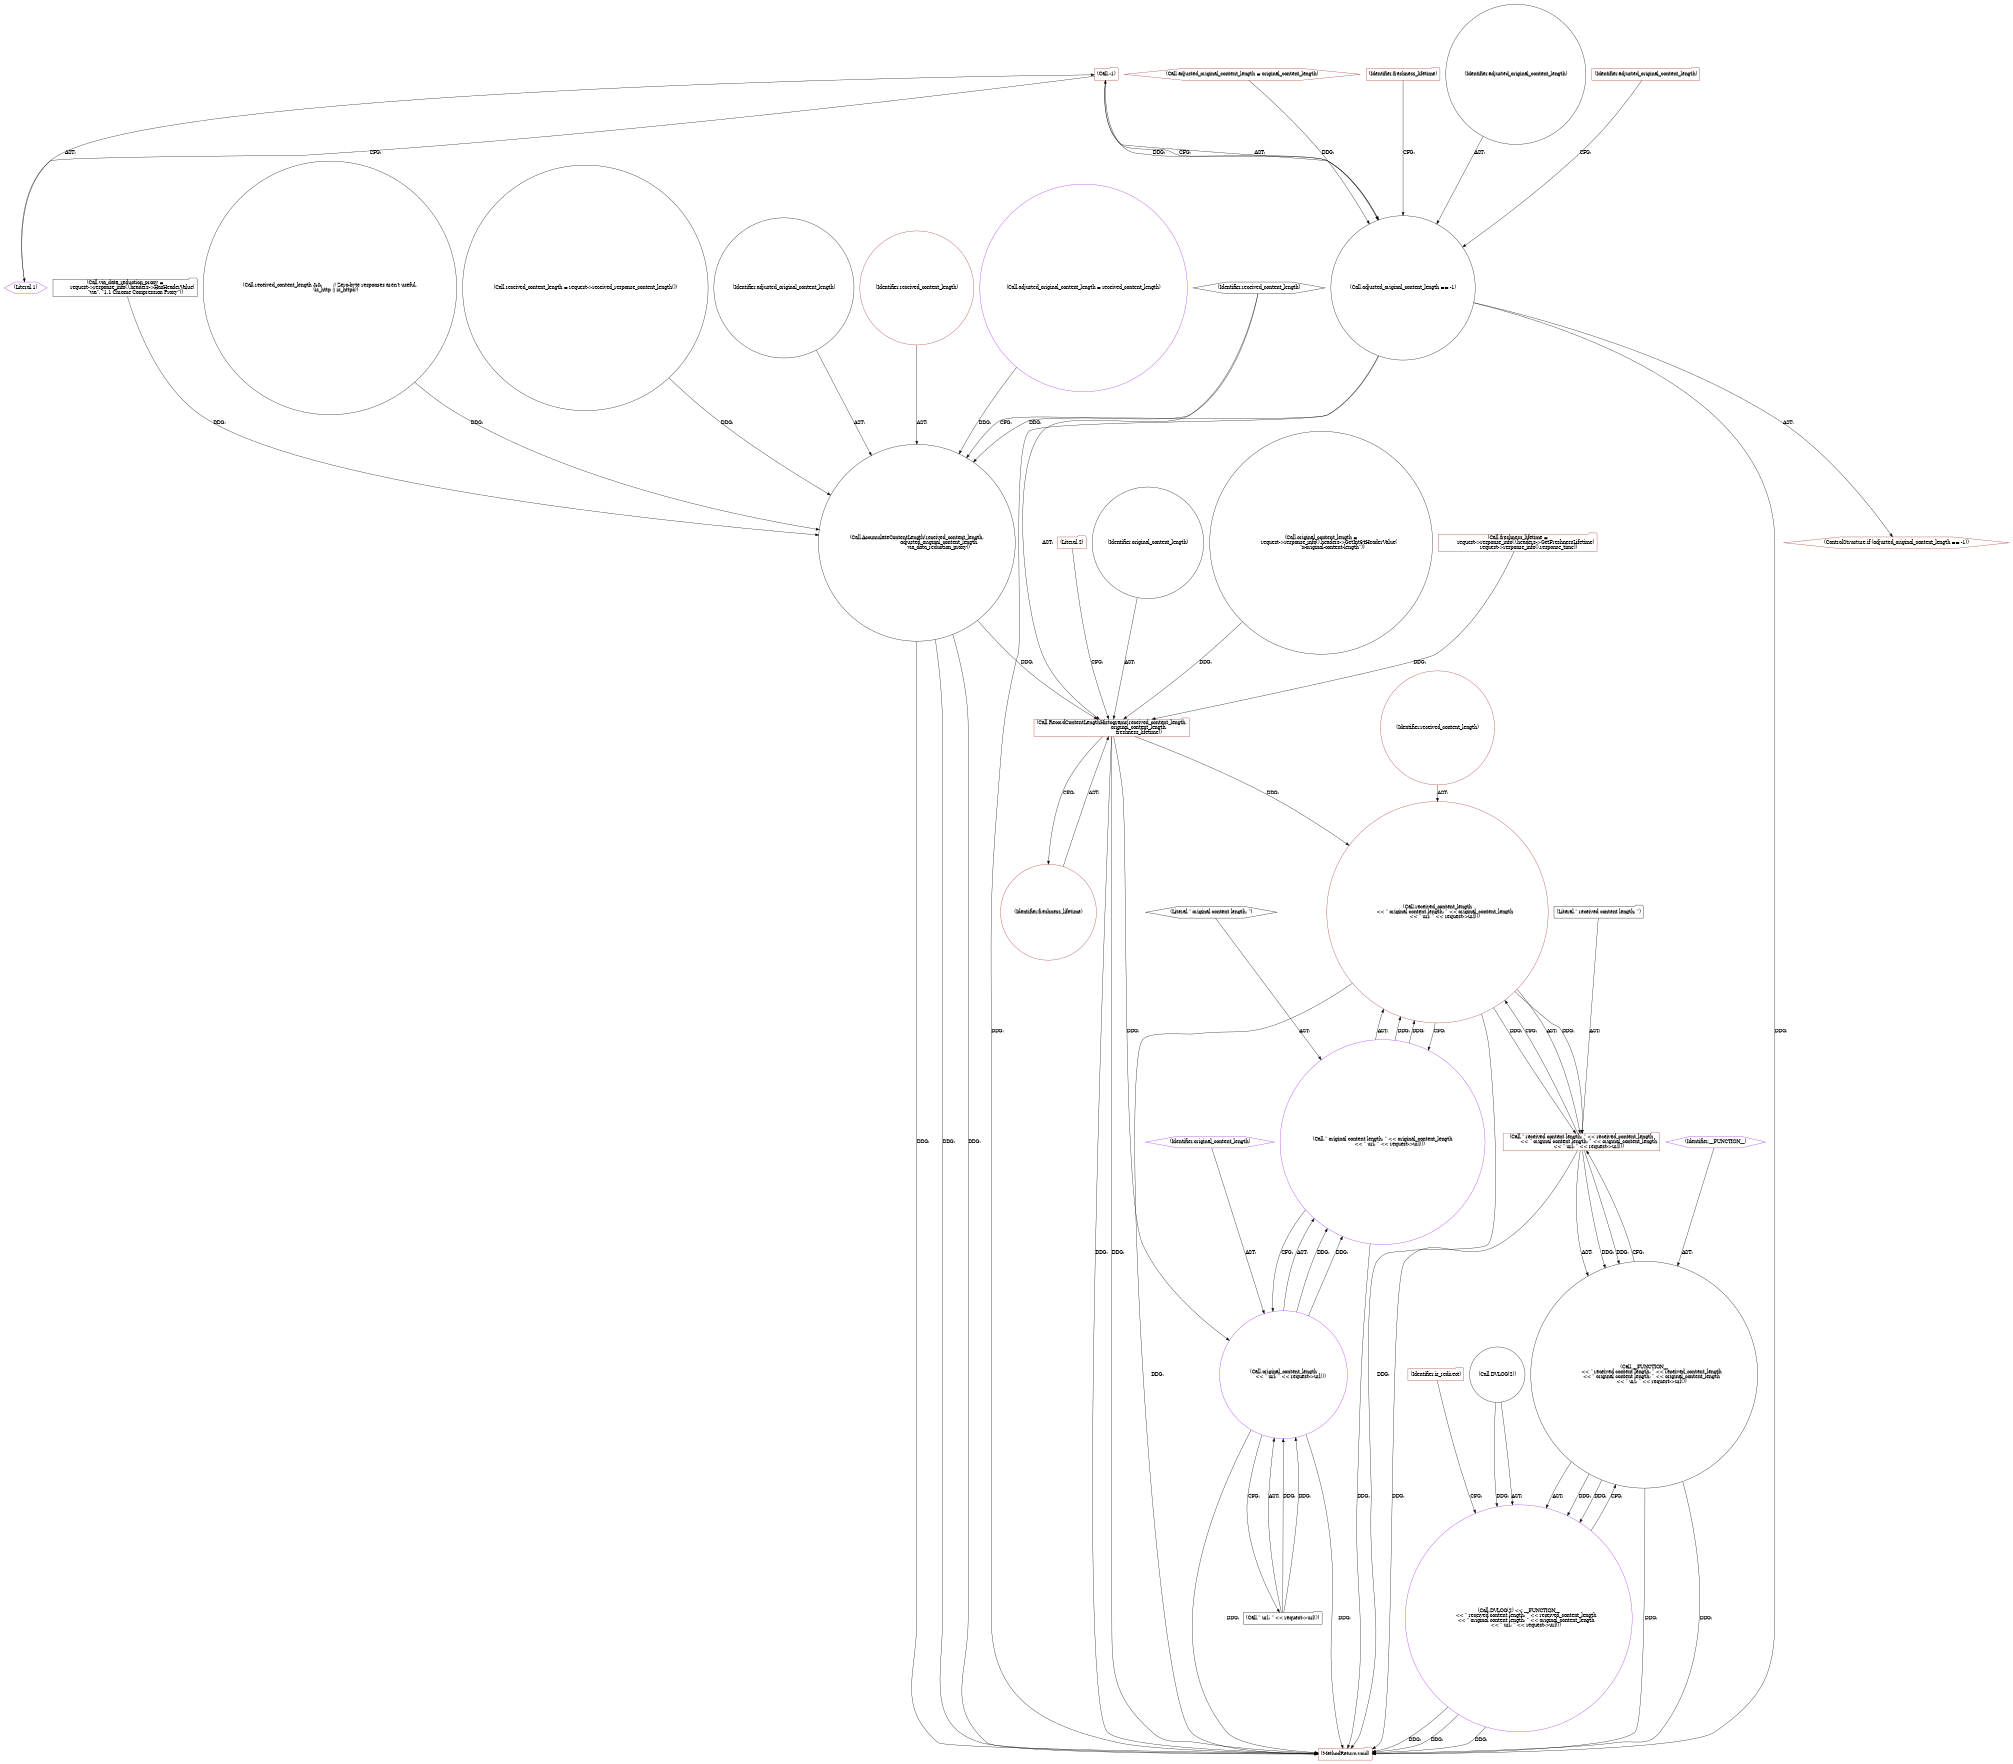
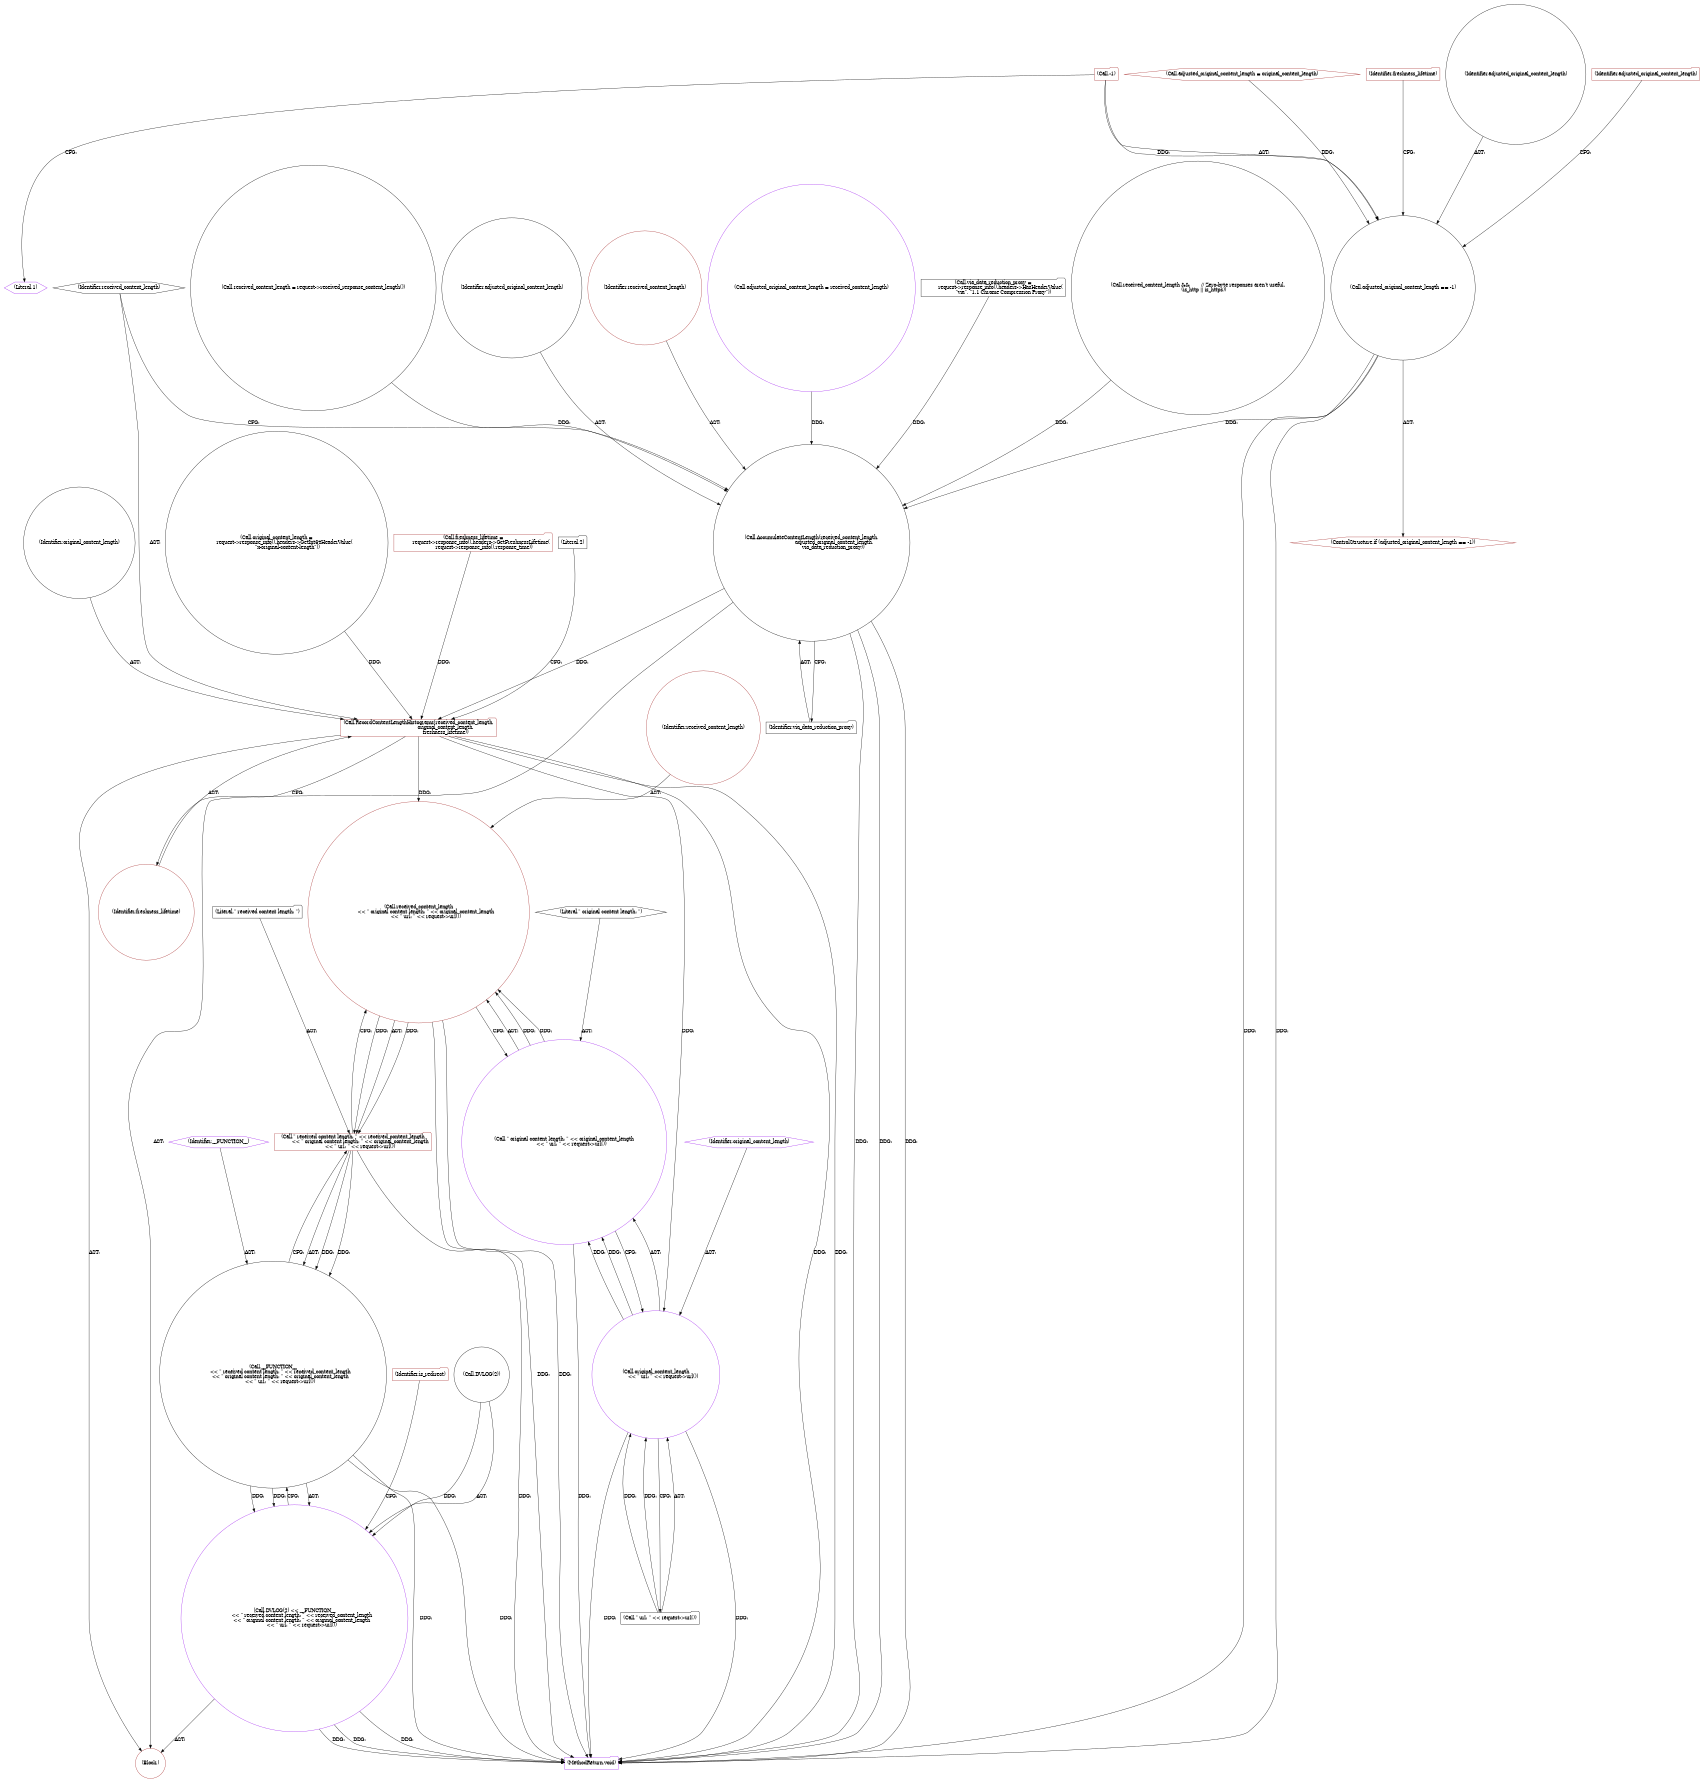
edge "(Literal,1)" -> "(Call,-1)": removed, label "AST:"
edge "(Call,adjusted_original_content_length == -1)" -> "(Call,-1)": removed, label "CFG:"
node "(Literal,2)": color brown -> black
node "(Identifier,via_data_reduction_proxy)": added
node "(MethodReturn,void)": color brown -> purple
node "(Block,)": added
